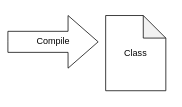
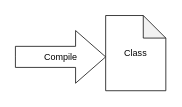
node "Compile": moved (53, 42) -> (60, 57)
